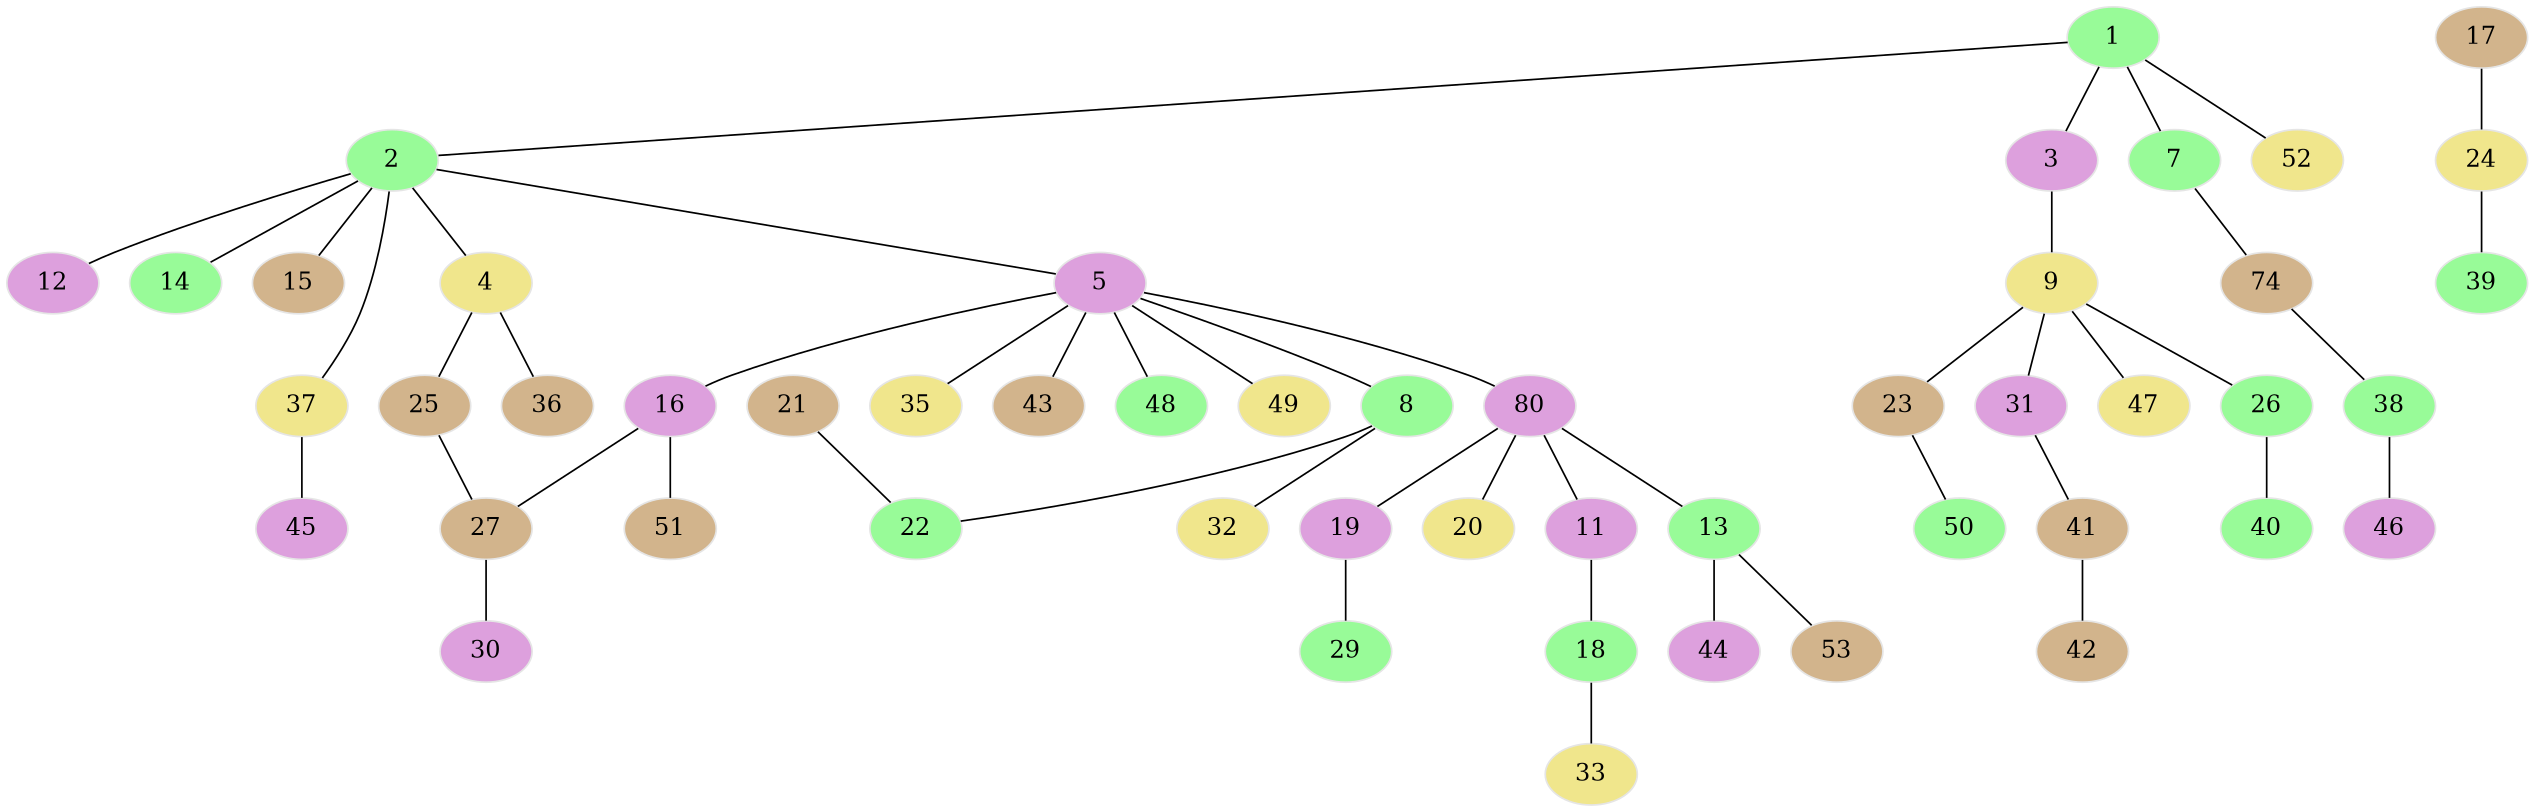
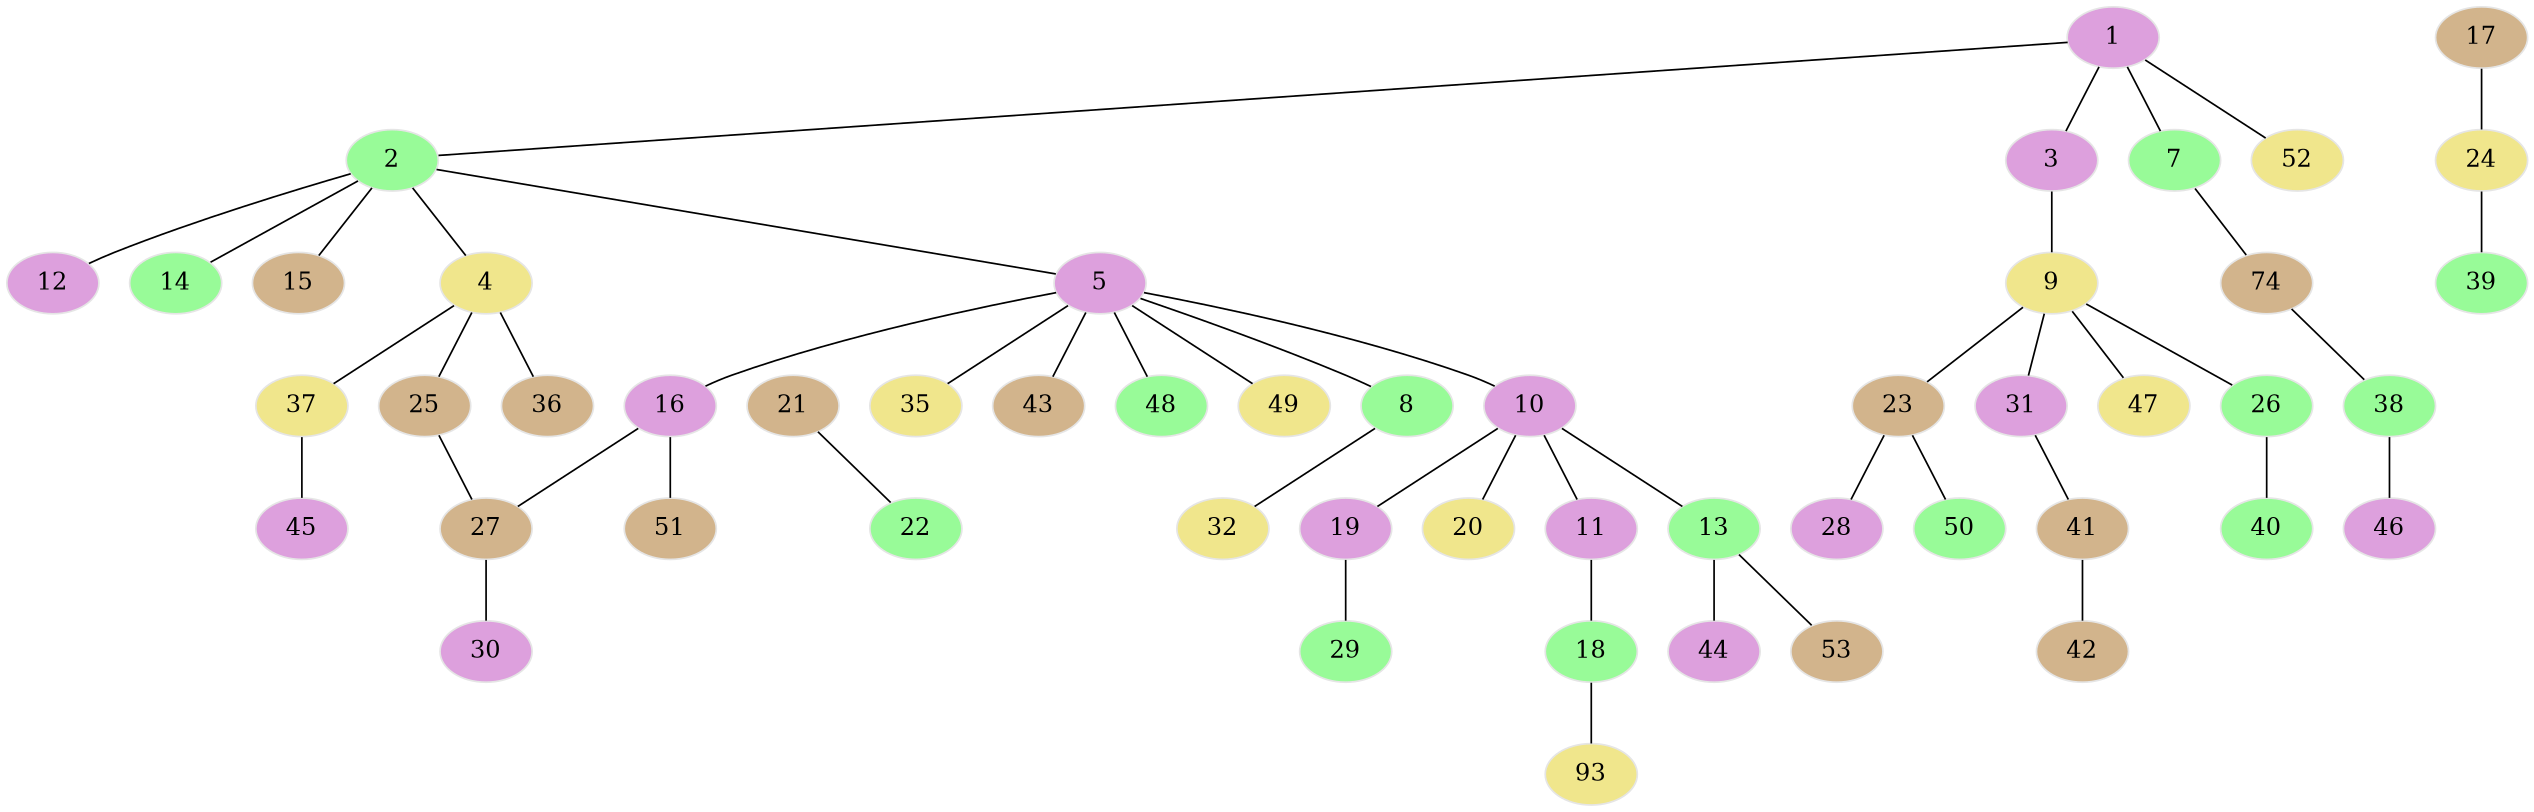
node "1": fillcolor palegreen -> plum
edge "2" -- "37": now "4" -- "37"
node "80": label "80" -> "10"
edge "8" -- "22": removed
node "28": added
node "33": label "33" -> "93"
